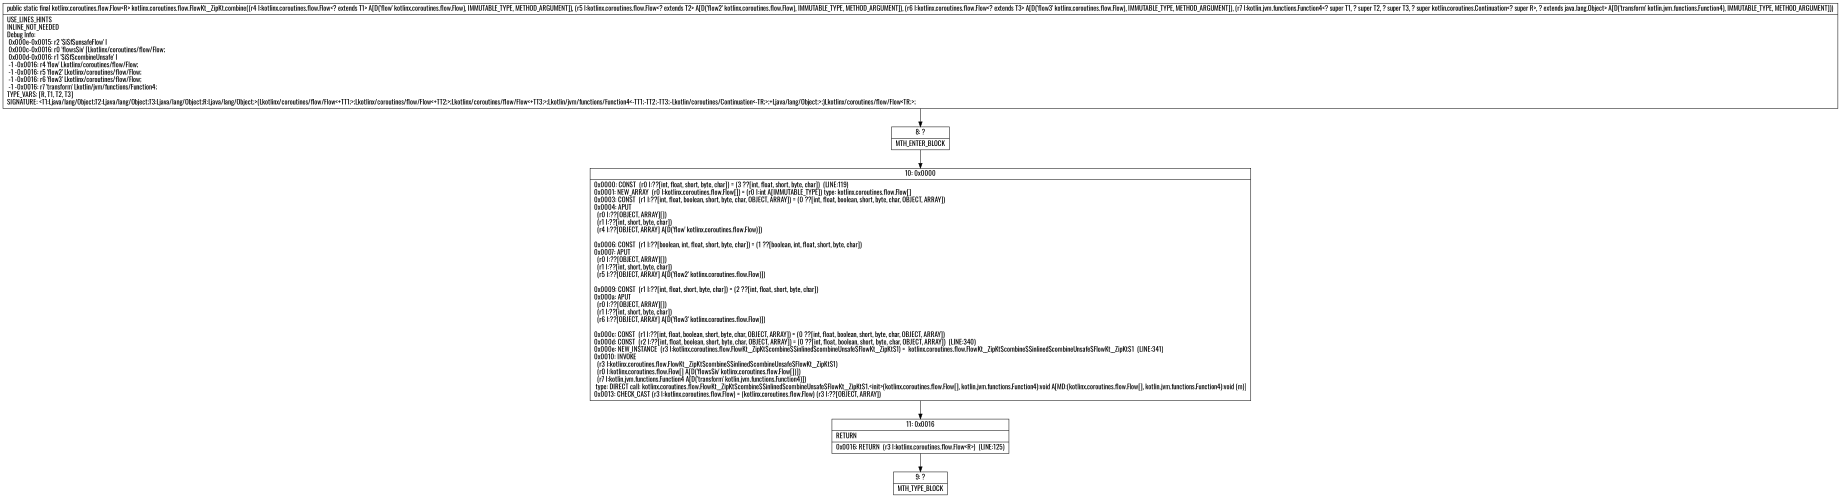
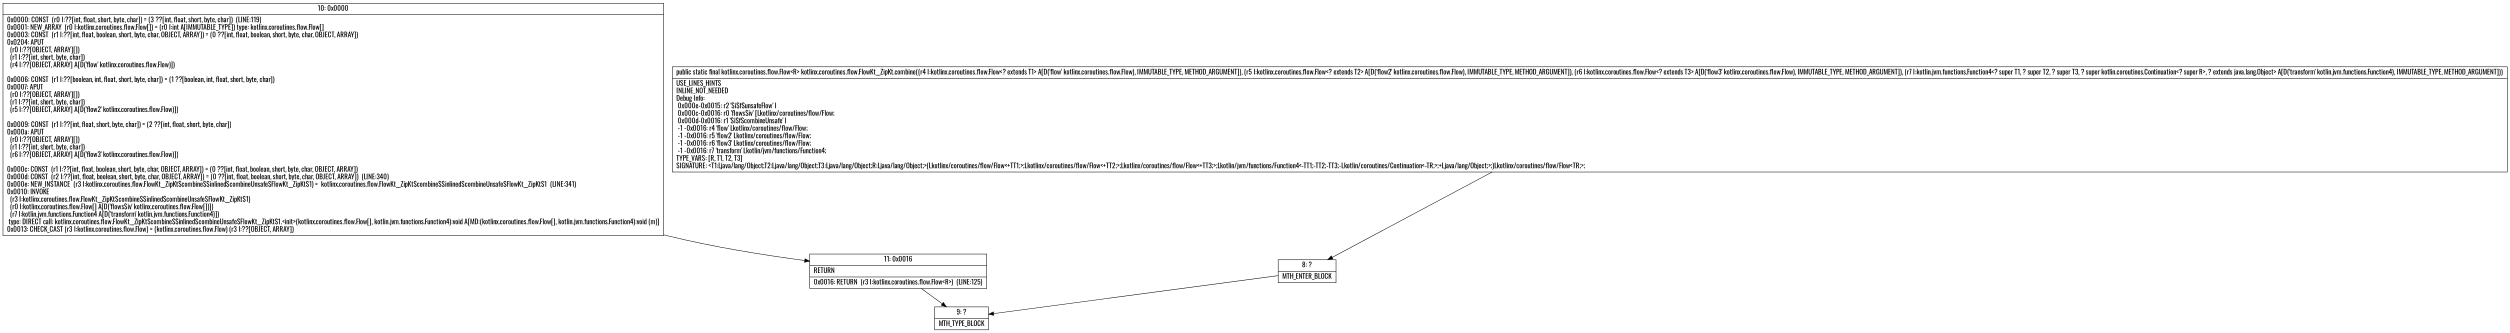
edge "8: ?" -> "10: 0x0000": now "8: ?" -> "9: ?"
node "10: 0x0000": text "0x0004: APUT" -> "0x0204: APUT"
